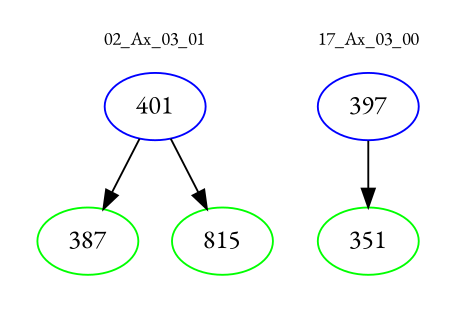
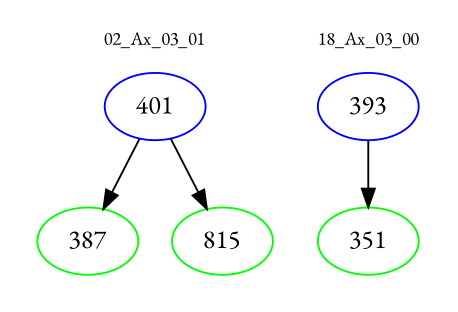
cluster "17_Ax_03_00": label "17_Ax_03_00" -> "18_Ax_03_00"
node "397": label "397" -> "393"
